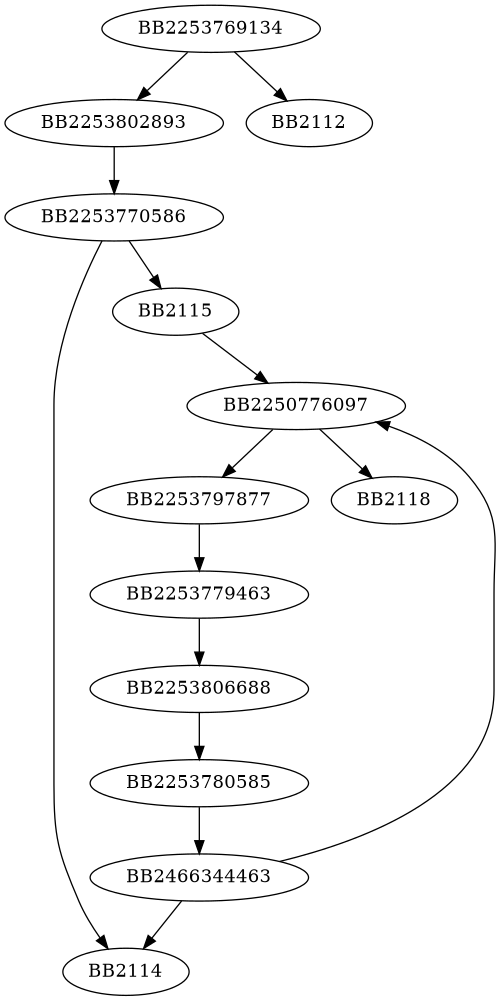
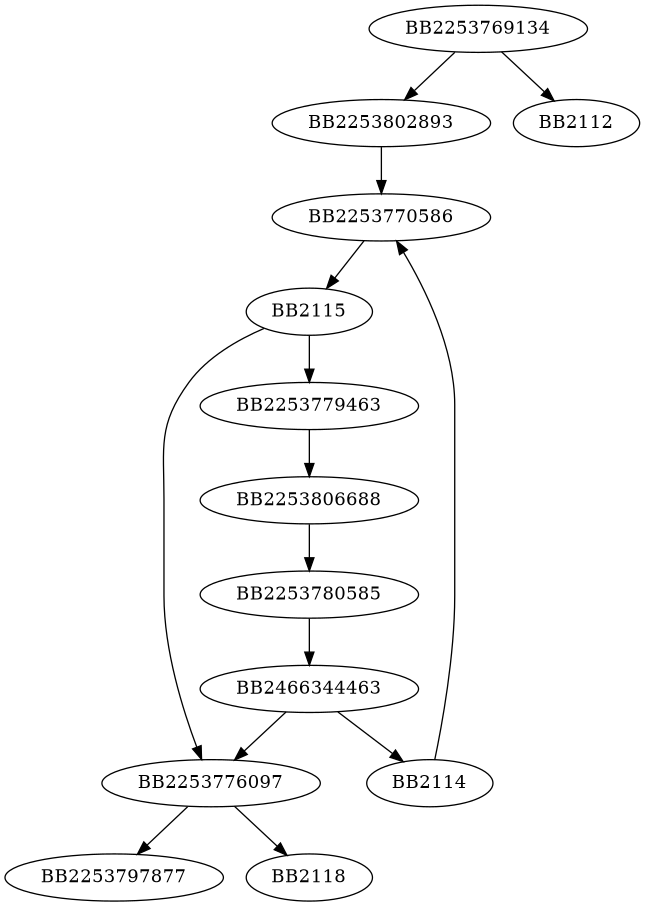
node "BB2250776097": label "BB2250776097" -> "BB2253776097"
edge "BB2253797877" -> "BB2253779463": now "BB2115" -> "BB2253779463"
edge "BB2253770586" -> "BB2114": reversed
